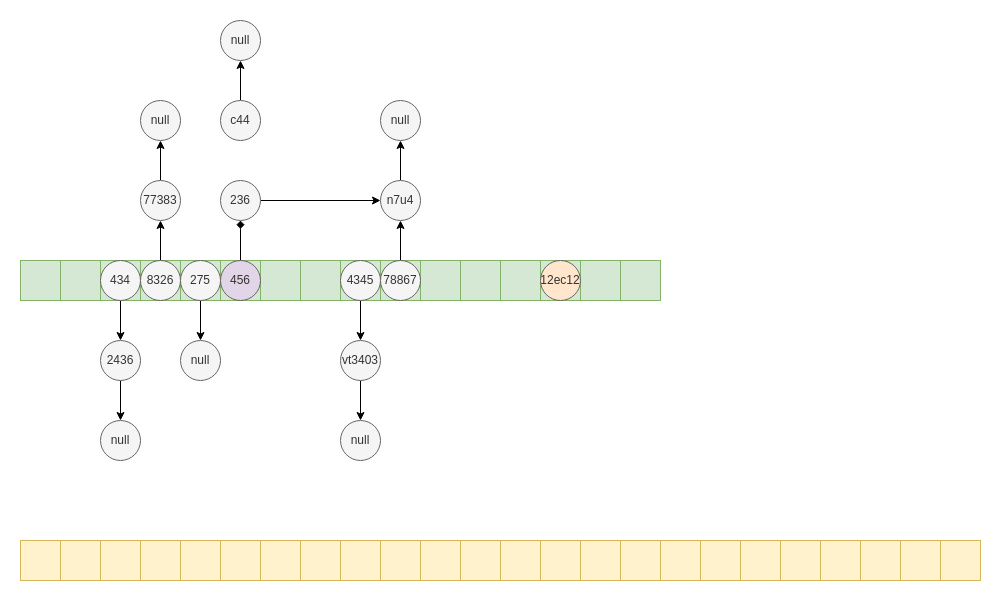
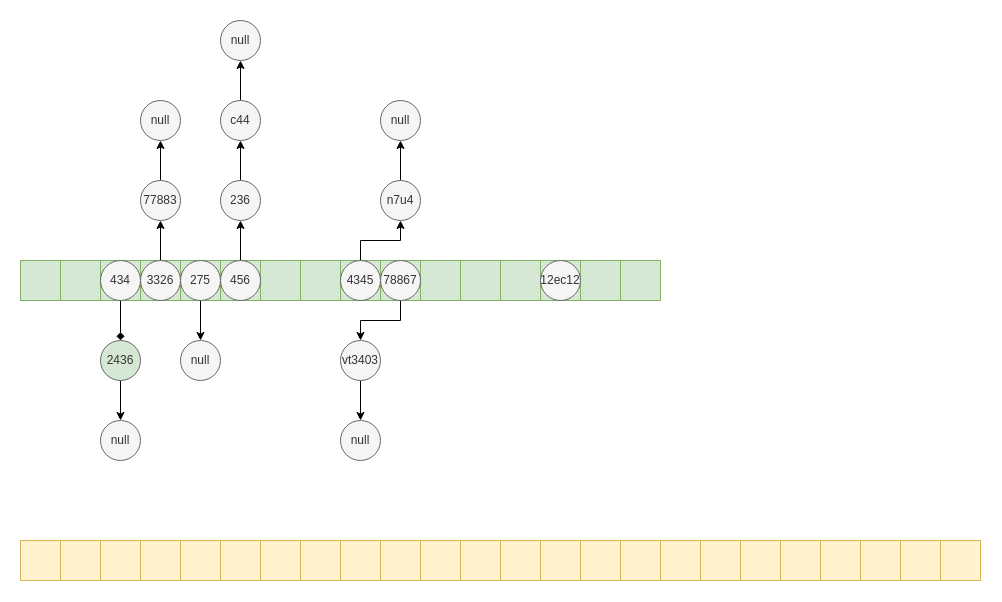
node "77383": label "77383" -> "77883"
edge "236" -> "n7u4": now "236" -> "c44"
edge "456" -> "236": arrowhead diamond -> classic
edge "78867" -> "n7u4": now "78867" -> "vt3403"
node "8326": label "8326" -> "3326"
node "456": fillcolor #e1d5e7 -> #f5f5f5
node "12ec12": fillcolor #ffe6cc -> #f5f5f5
edge "4345" -> "vt3403": now "4345" -> "n7u4"
edge "434" -> "2436": arrowhead classic -> diamond
node "2436": fillcolor #f5f5f5 -> #d5e8d4
